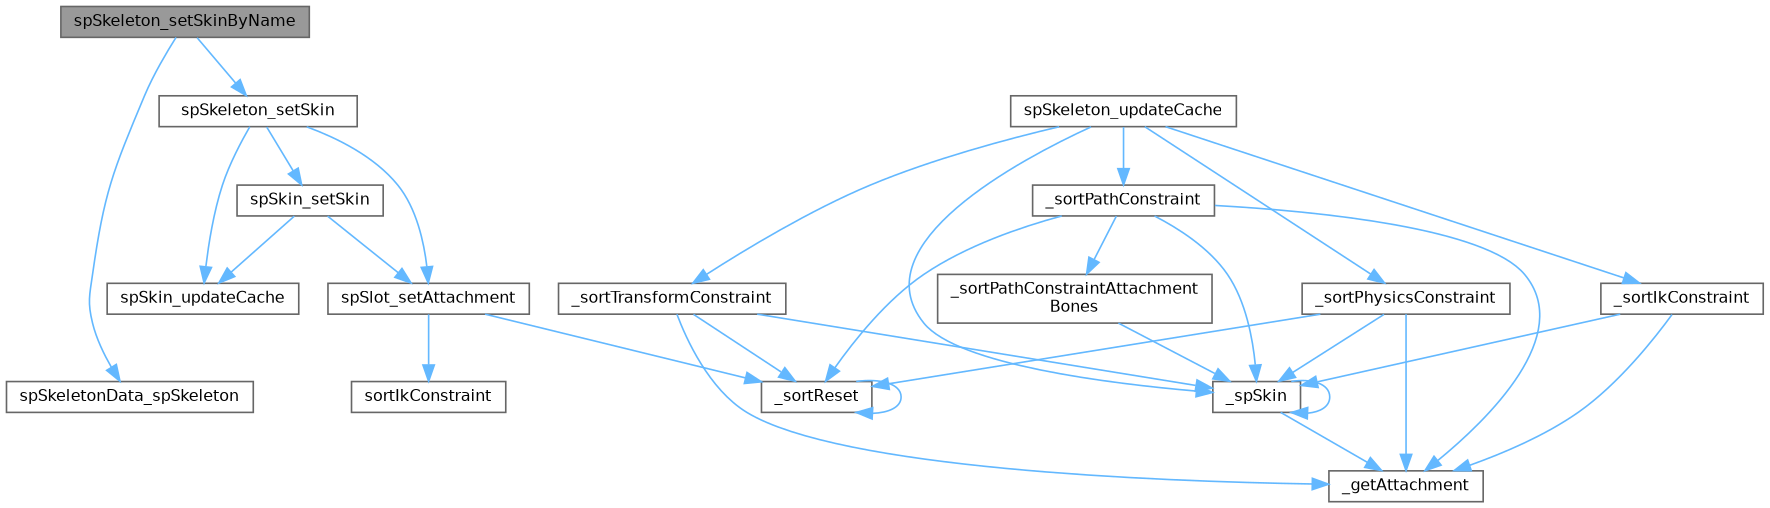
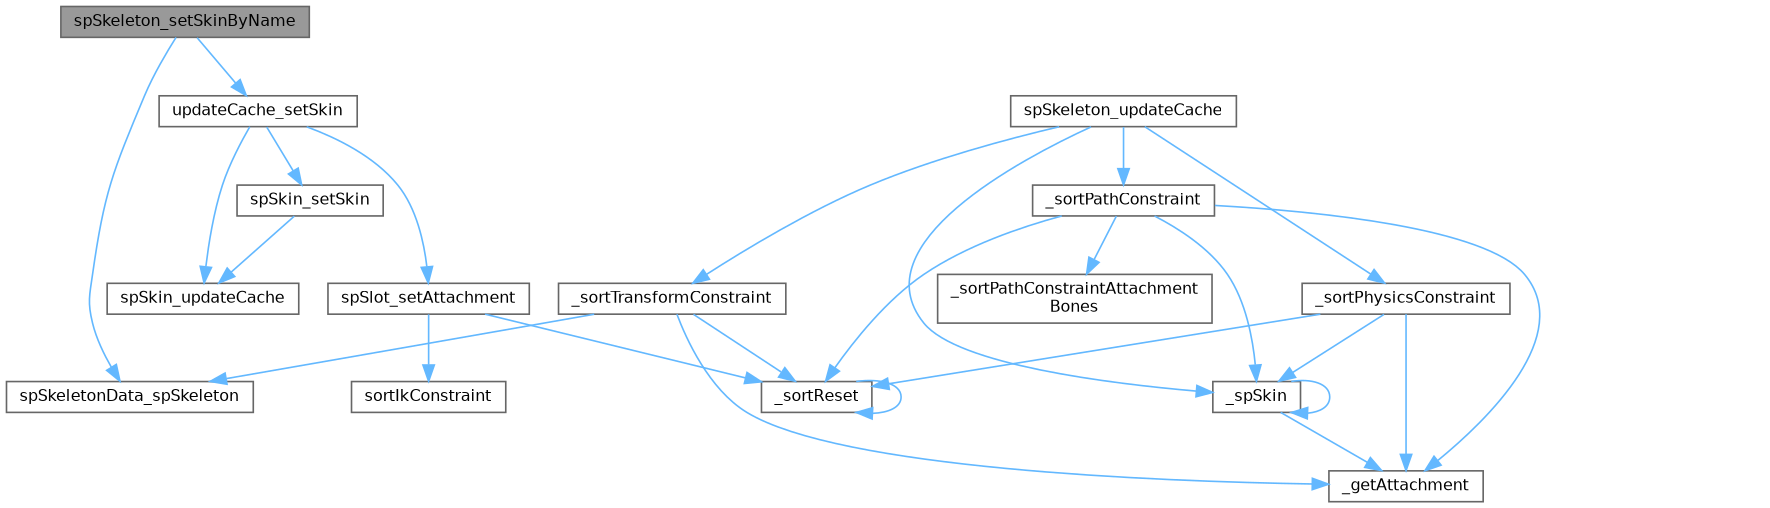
node "spSkeleton_setSkin": label "spSkeleton_setSkin" -> "updateCache_setSkin"
edge "spSkin_setSkin" -> "spSlot_setAttachment": removed
node "_sortIkConstraint": removed
edge "_sortTransformConstraint" -> "_spSkin": now "_sortTransformConstraint" -> "spSkeletonData_spSkeleton"
edge "_sortPathConstraintAttachment Bones" -> "_spSkin": removed
